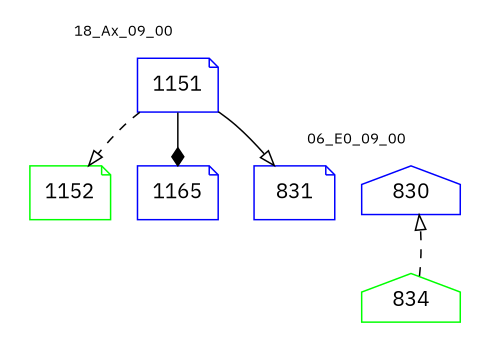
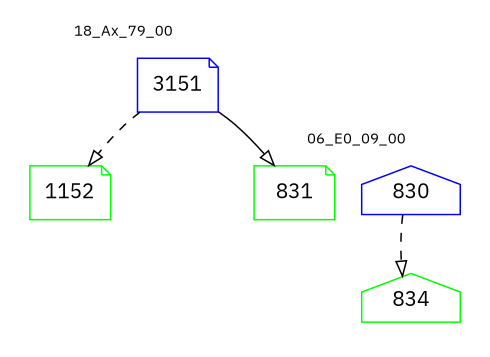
cluster "18_Ax_09_00": label "18_Ax_09_00" -> "18_Ax_79_00"
node "1151": label "1151" -> "3151"
node "1165": removed
node "831": color blue -> green
edge "834" -> "830": reversed
